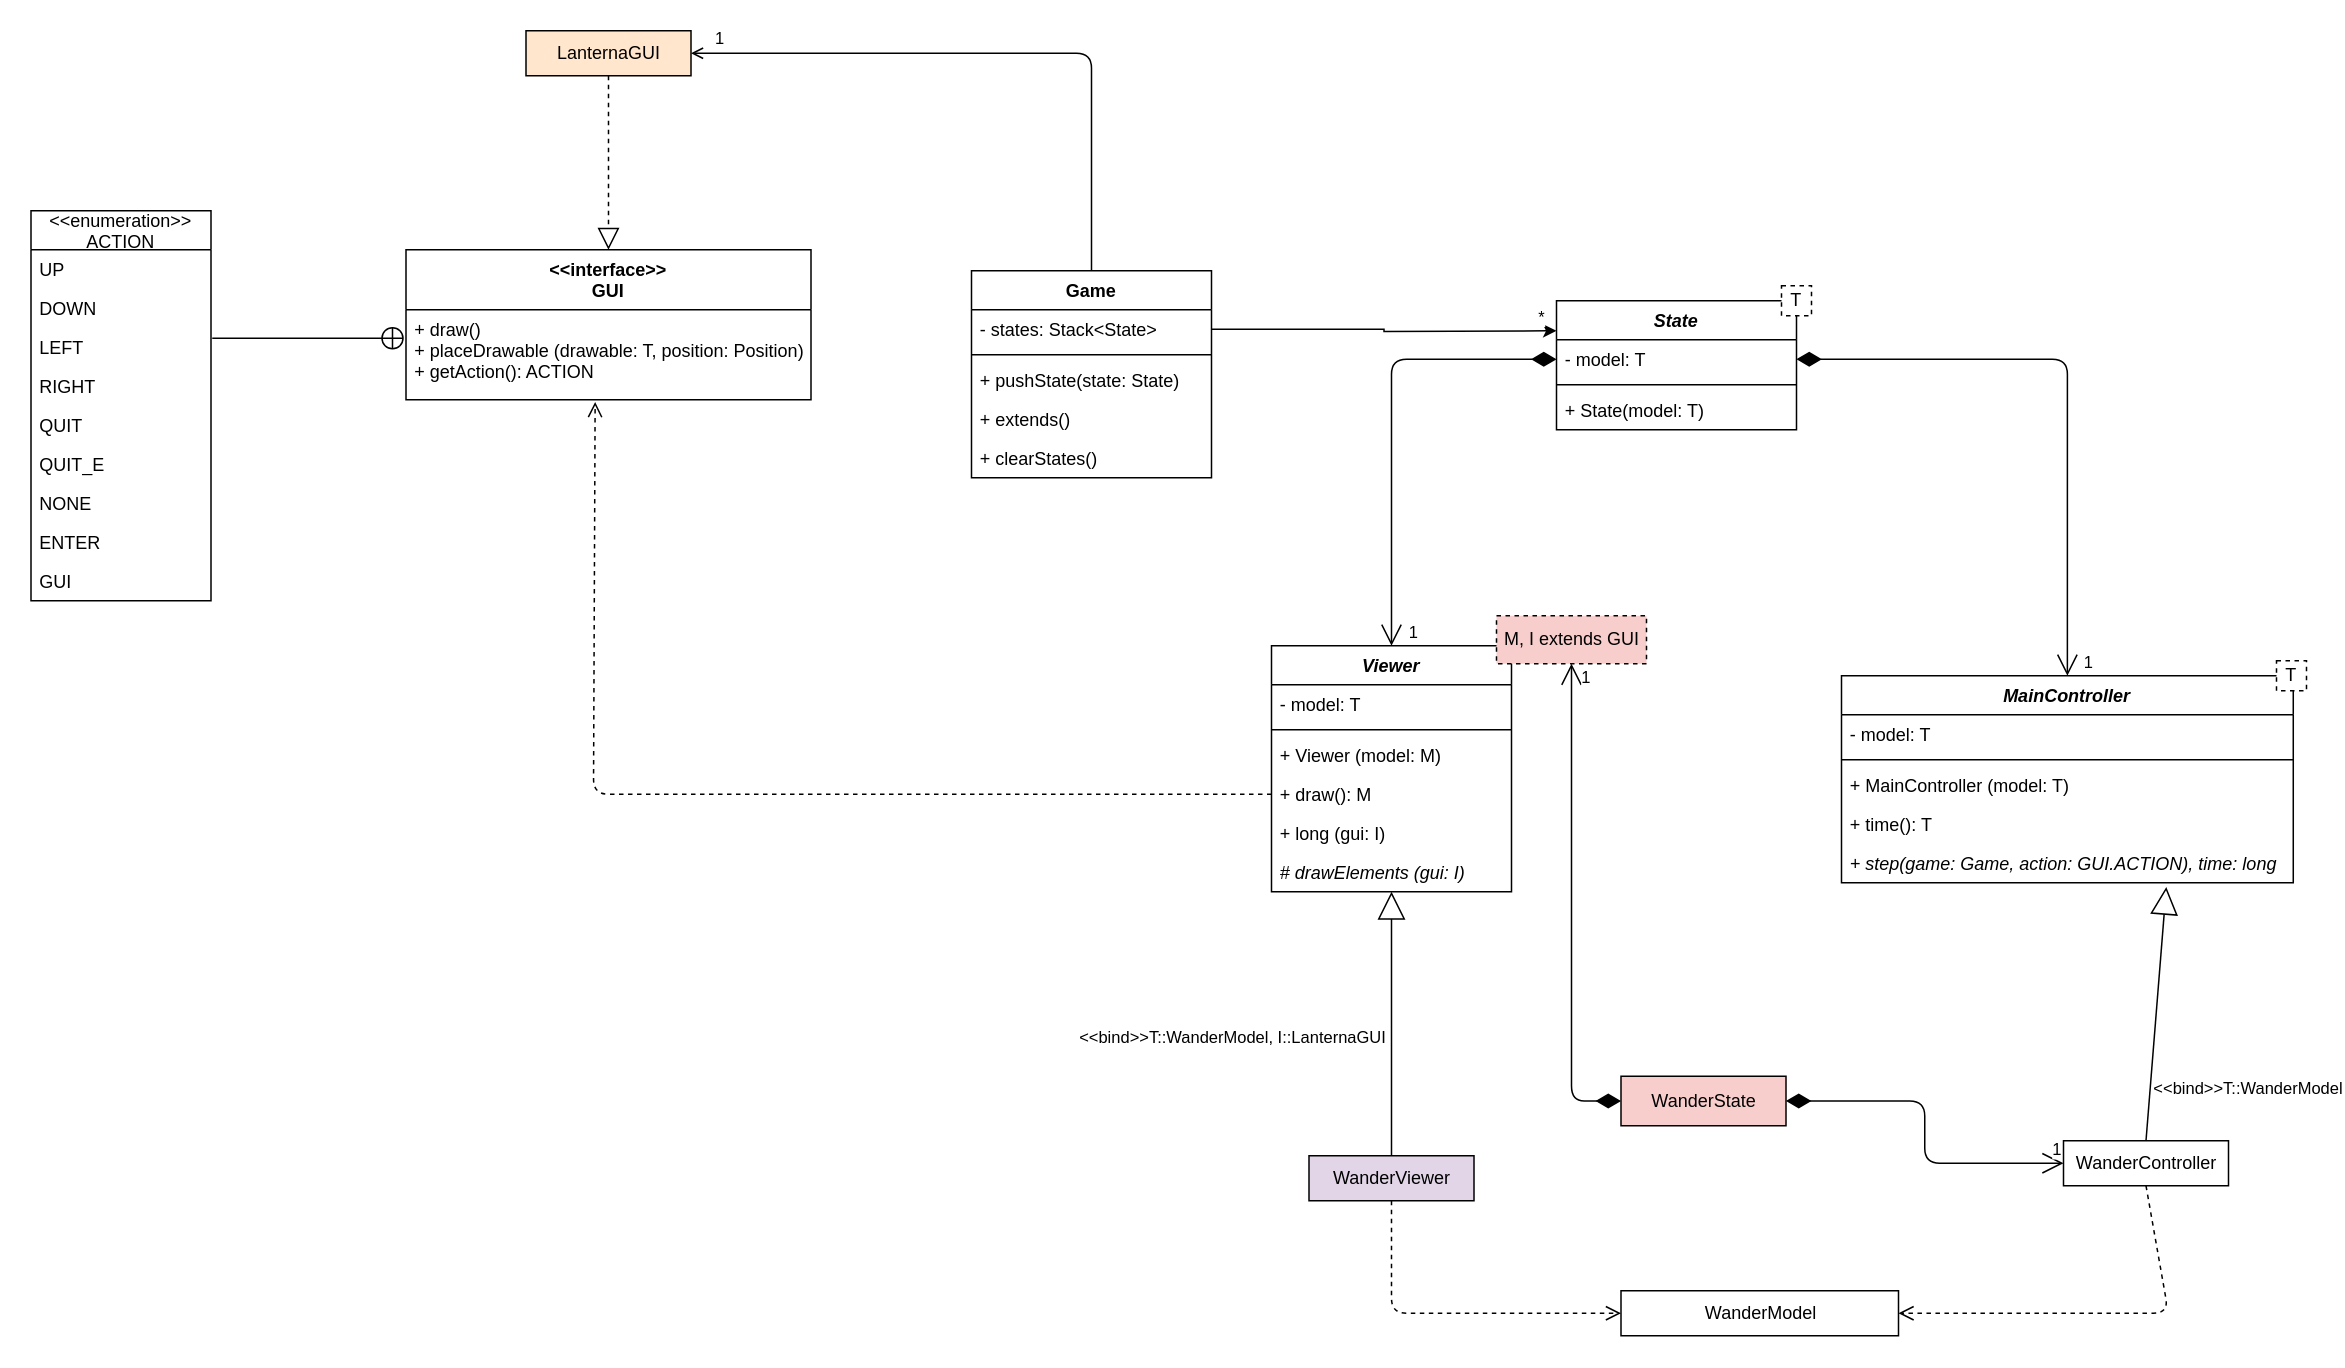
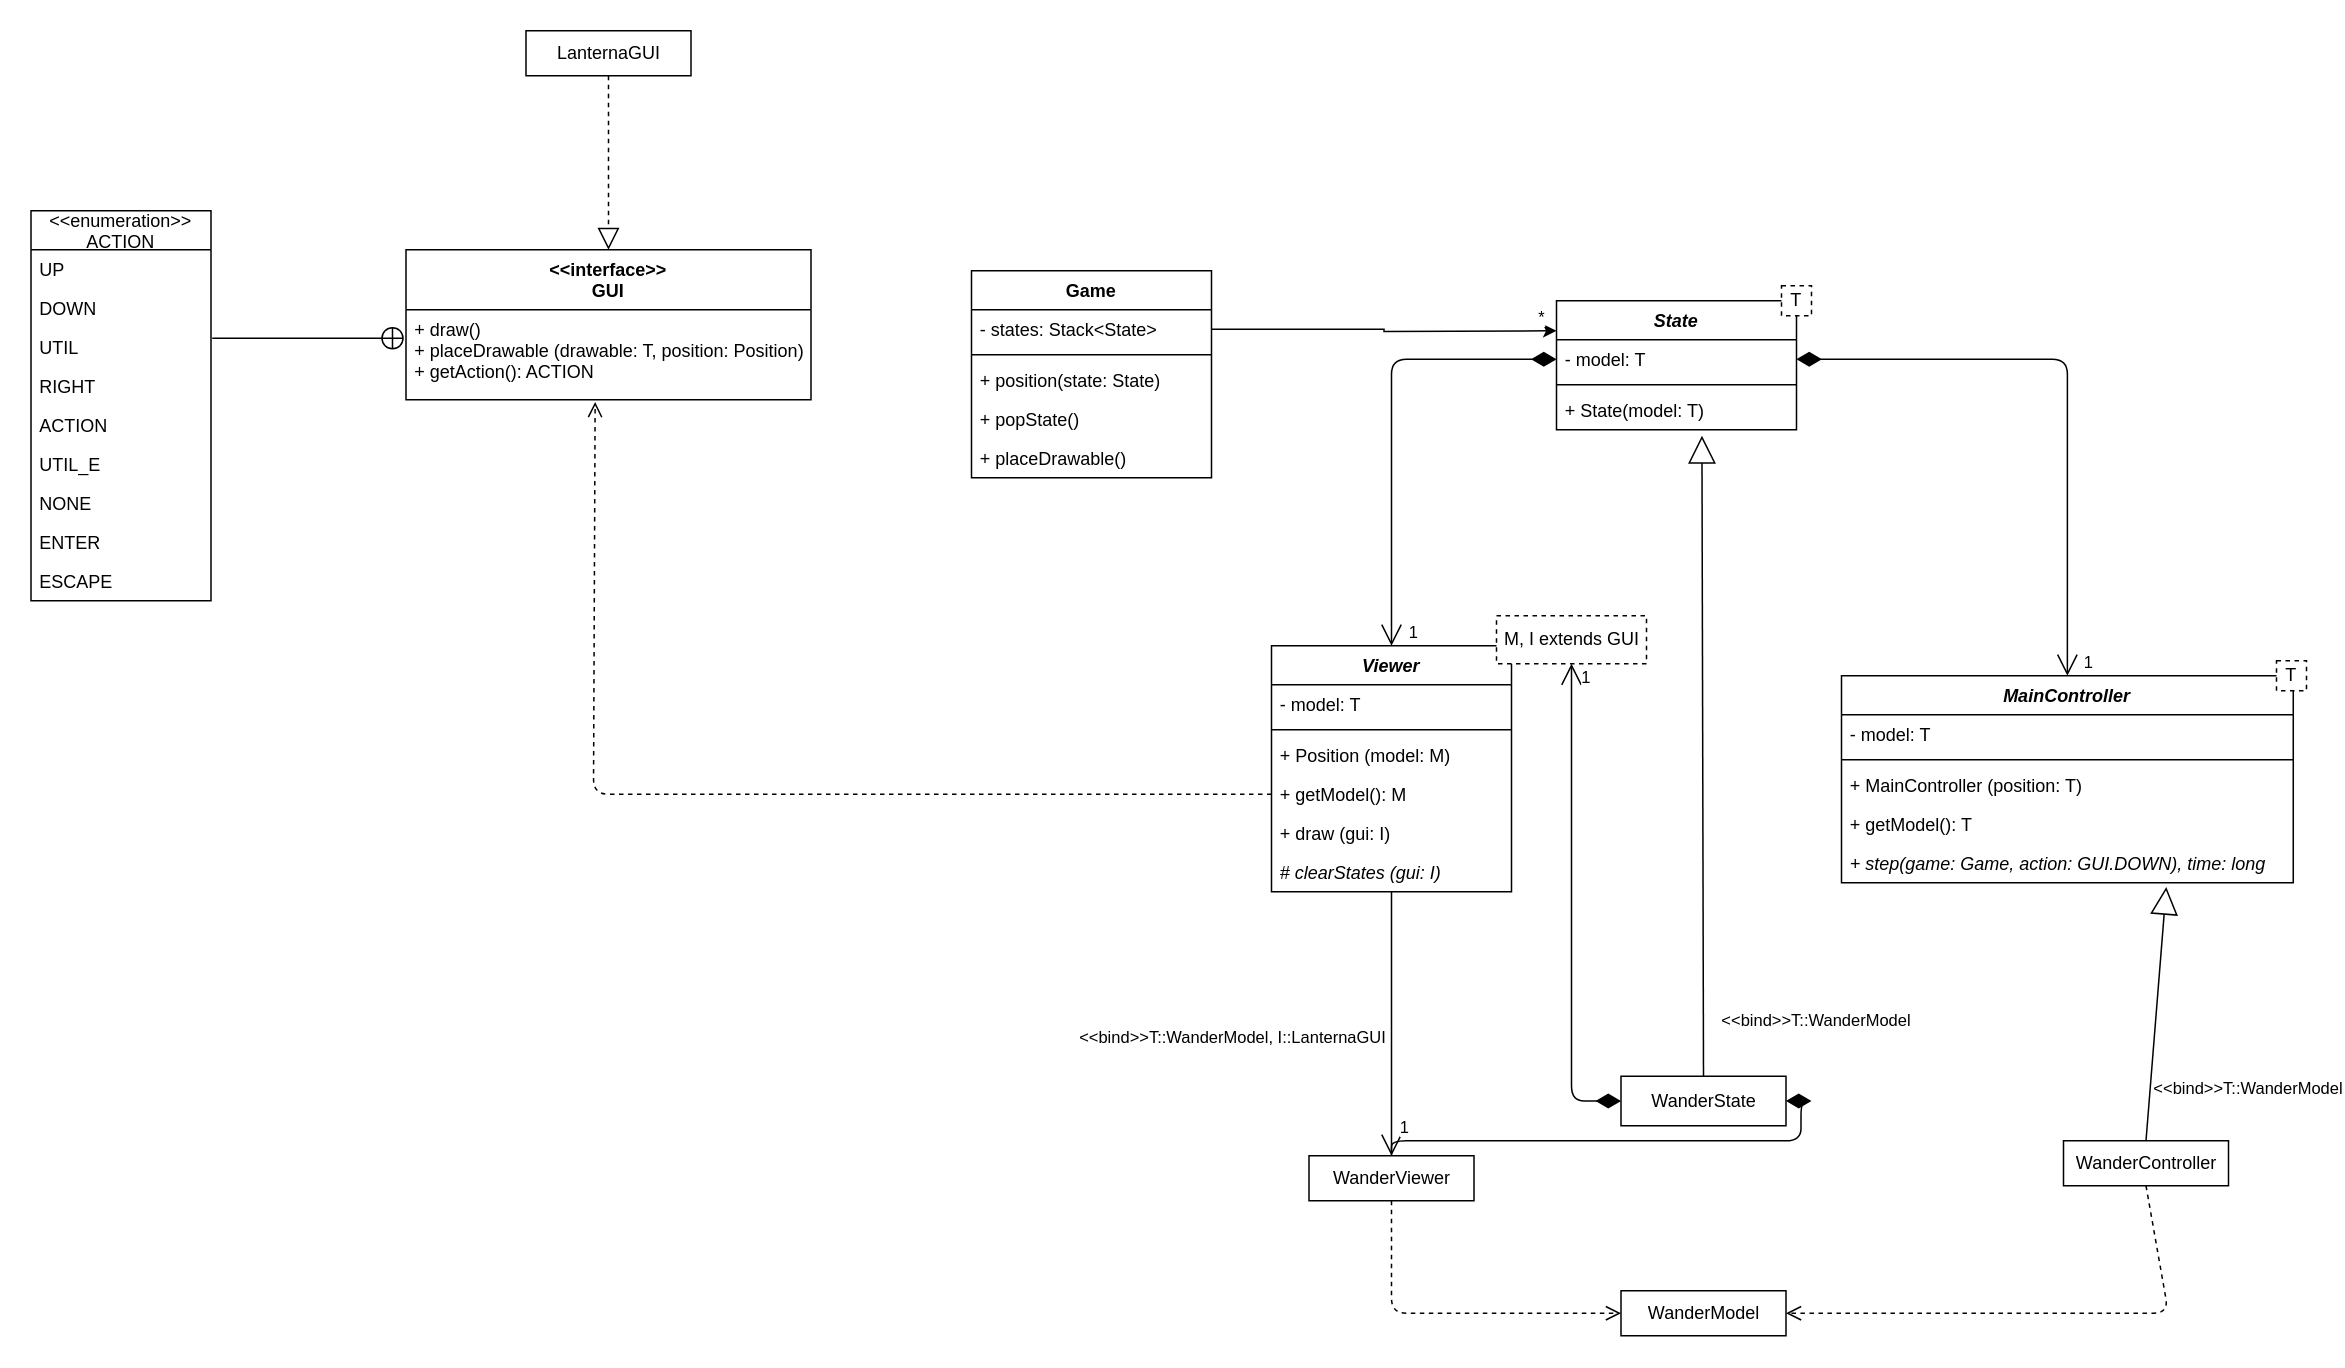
node "LanternaGUI": fillcolor #ffe6cc -> #ffffff
edge "Game" -> "LanternaGUI": removed, label "1"
node "LEFT": label "LEFT" -> "UTIL"
node "+ pushState(state: State)": label "+ pushState(state: State)" -> "+ position(state: State)"
node "+ extends()": label "+ extends()" -> "+ popState()"
node "QUIT": label "QUIT" -> "ACTION"
node "+ clearStates()": label "+ clearStates()" -> "+ placeDrawable()"
node "QUIT_E": label "QUIT_E" -> "UTIL_E"
node "GUI": label "GUI" -> "ESCAPE"
node "M, I extends GUI": fillcolor #f8cecc -> #ffffff
node "+ Viewer (model: M)": label "+ Viewer (model: M)" -> "+ Position (model: M)"
edge "WanderState" -> "+ State(model: T)": added, label "<<bind>>T::WanderModel"
node "+ MainController (model: T)": label "+ MainController (model: T)" -> "+ MainController (position: T)"
node "+ draw(): M": label "+ draw(): M" -> "+ getModel(): M"
node "+ time(): T": label "+ time(): T" -> "+ getModel(): T"
node "+ long (gui: I)": label "+ long (gui: I)" -> "+ draw (gui: I)"
node "+ step(game: Game, action: GUI.ACTION), time: long": label "+ step(game: Game, action: GUI.ACTION), time: long" -> "+ step(game: Game, action: GUI.DOWN), time: long"
node "# drawElements (gui: I)": label "# drawElements (gui: I)" -> "# clearStates (gui: I)"
edge "WanderViewer" -> "Viewer": arrowhead block -> none
node "WanderState": fillcolor #f8cecc -> #ffffff
edge "WanderState" -- "WanderController": now "WanderState" -- "WanderViewer"
node "WanderViewer": fillcolor #e1d5e7 -> #ffffff
node "WanderModel": size 278x45 -> 165x45
